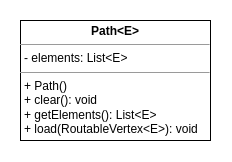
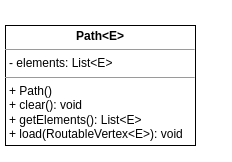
node "Path<E> - elements: List<E> + Path() + clear(): void + getElements(): List<E> + load(RoutableVertex<E>): void": moved (116, 81) -> (101, 86)
